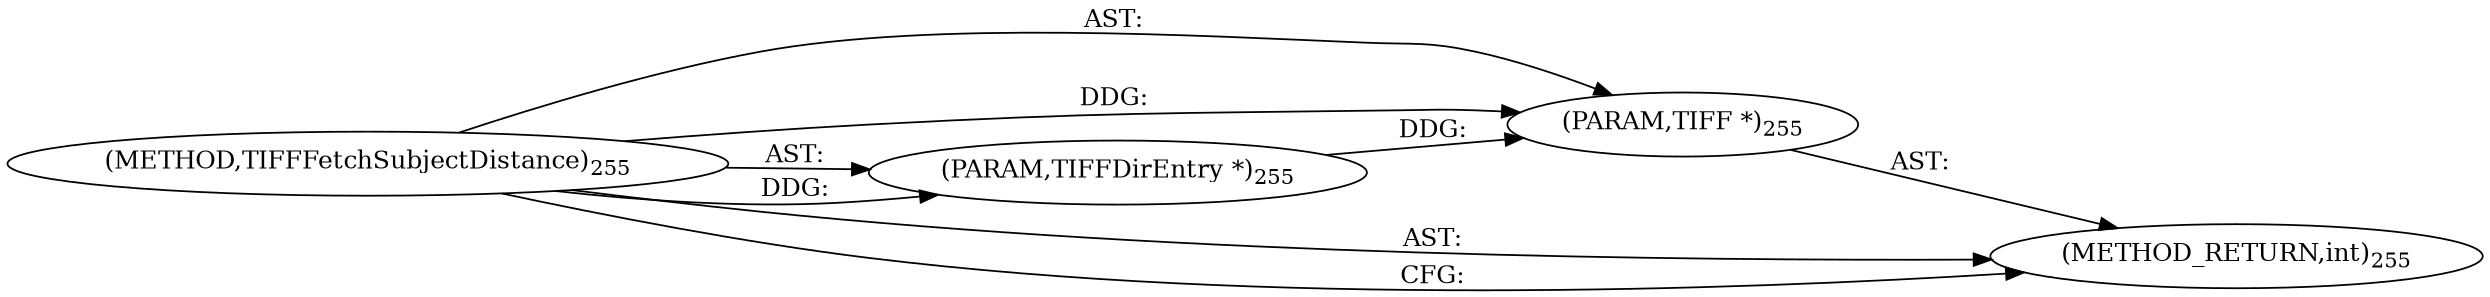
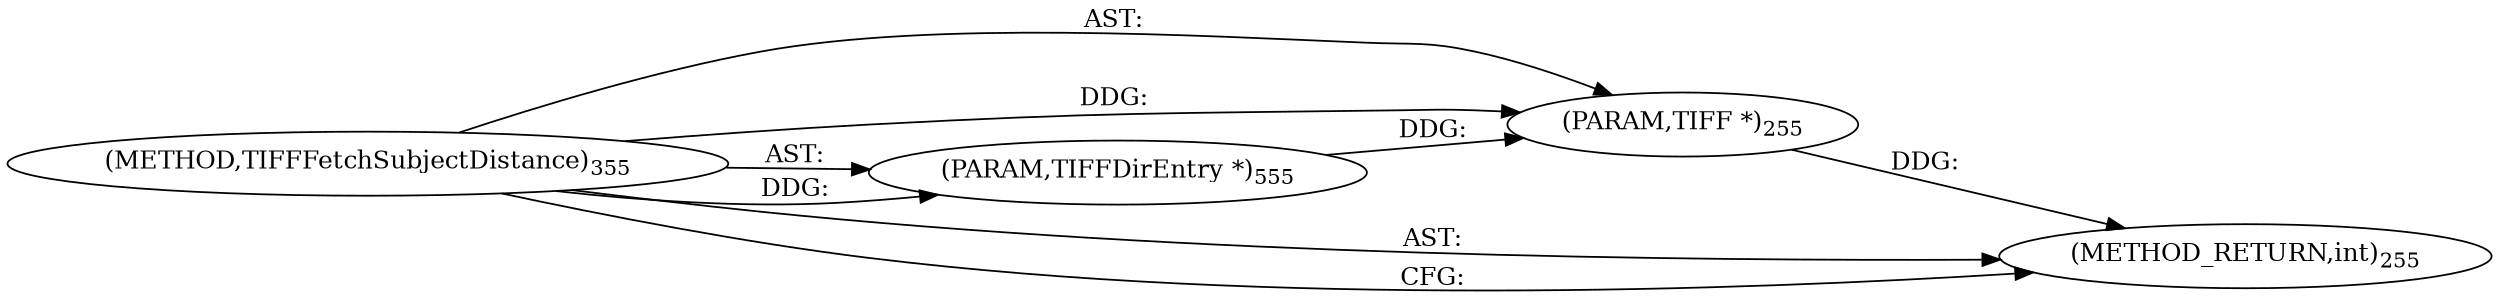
node "(METHOD,TIFFFetchSubjectDistance)": text "255" -> "355"
edge "(PARAM,TIFF *)" -> "(METHOD_RETURN,int)": label "AST: " -> "DDG: "
node "(PARAM,TIFFDirEntry *)": text "255" -> "555"
